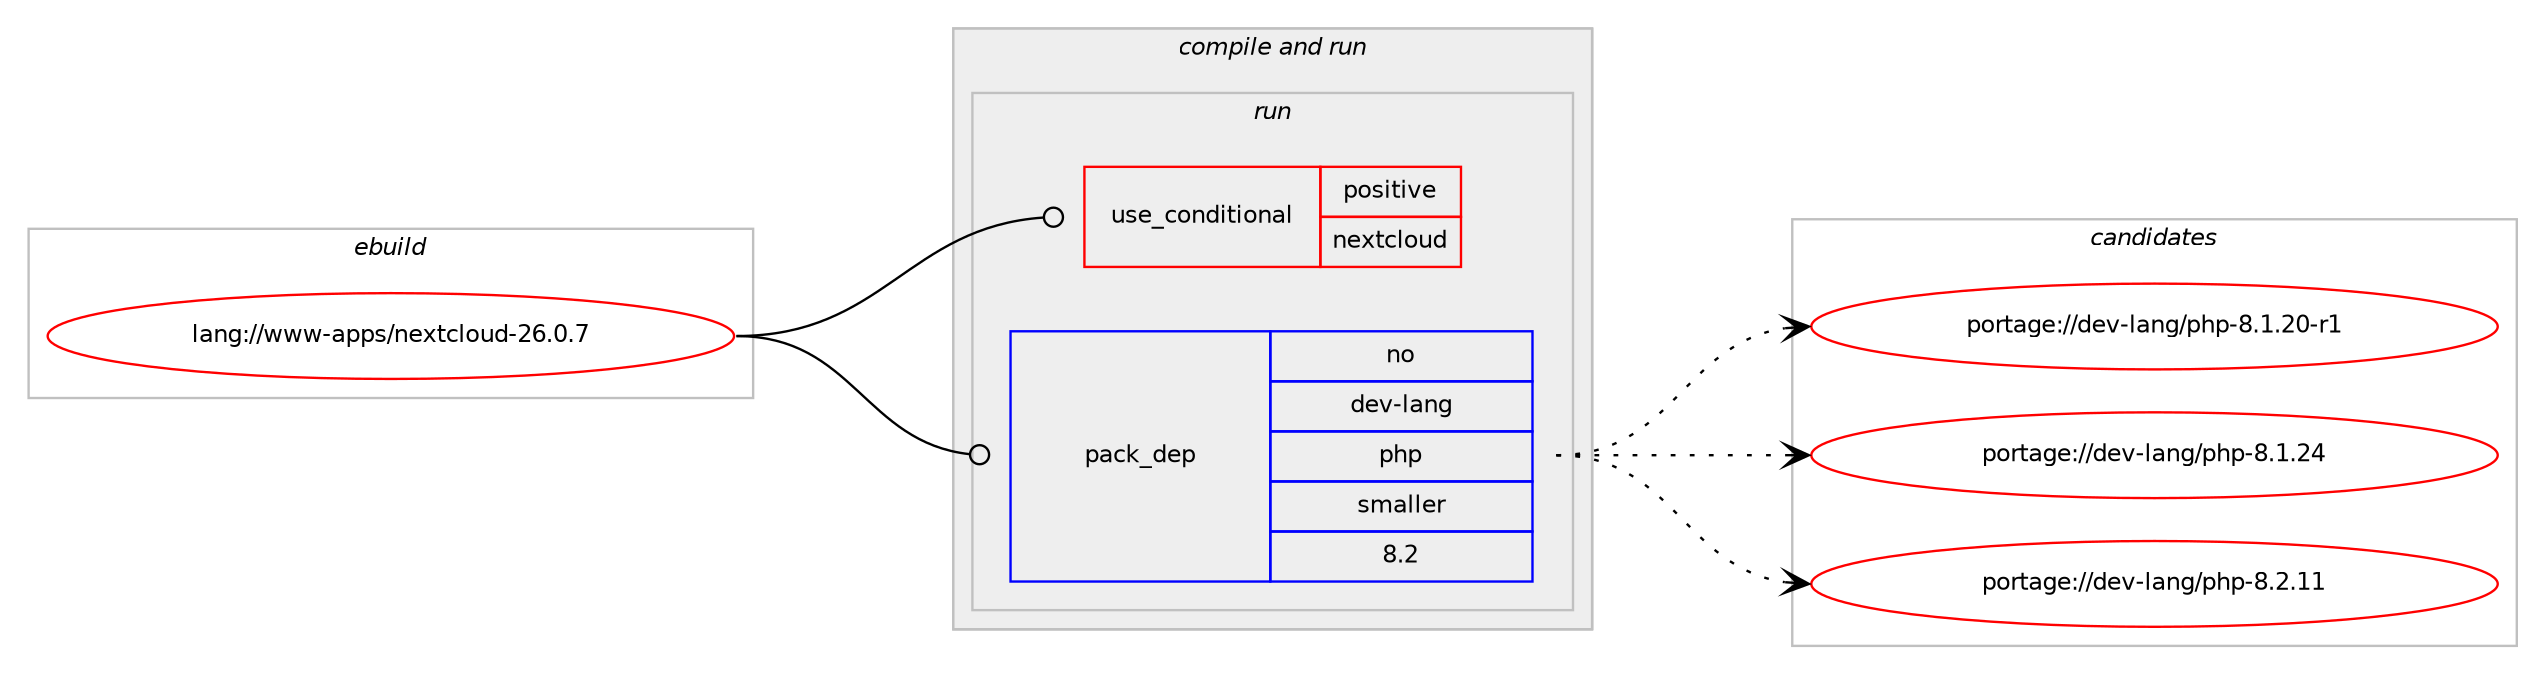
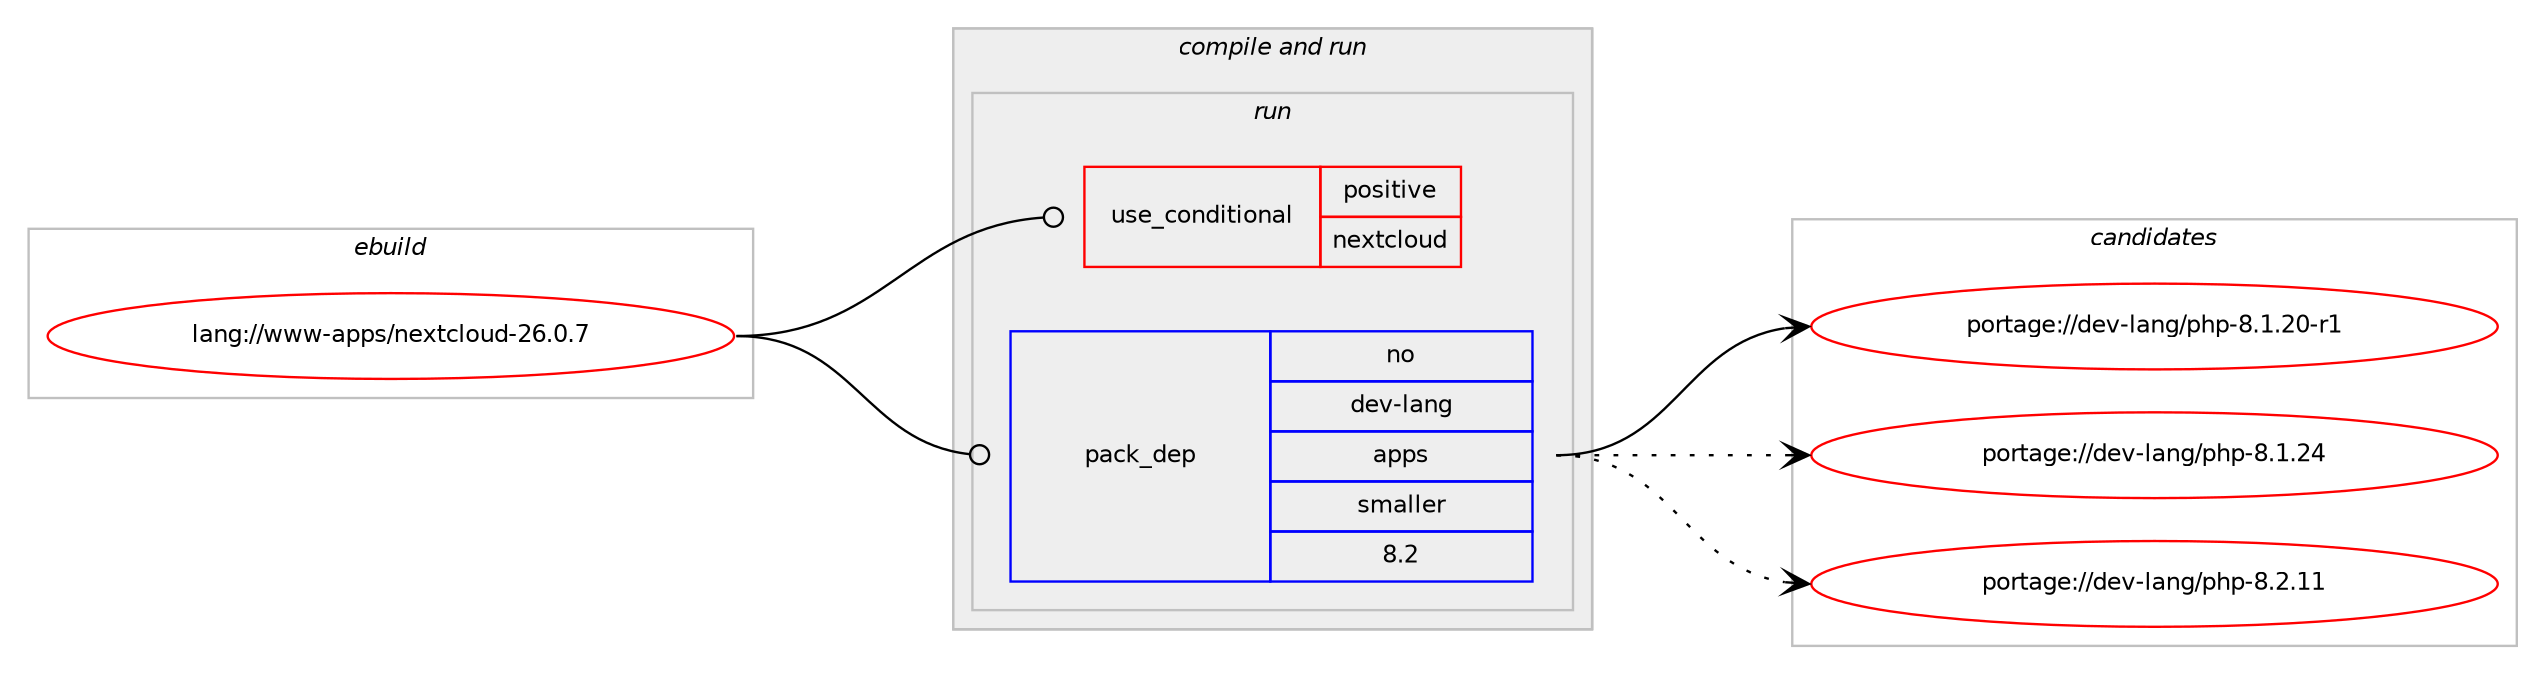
edge "pack_dep" -> "portage://dev-lang/php-8.1.20-r1": style dotted -> solid
node "pack_dep": text "php" -> "apps"
